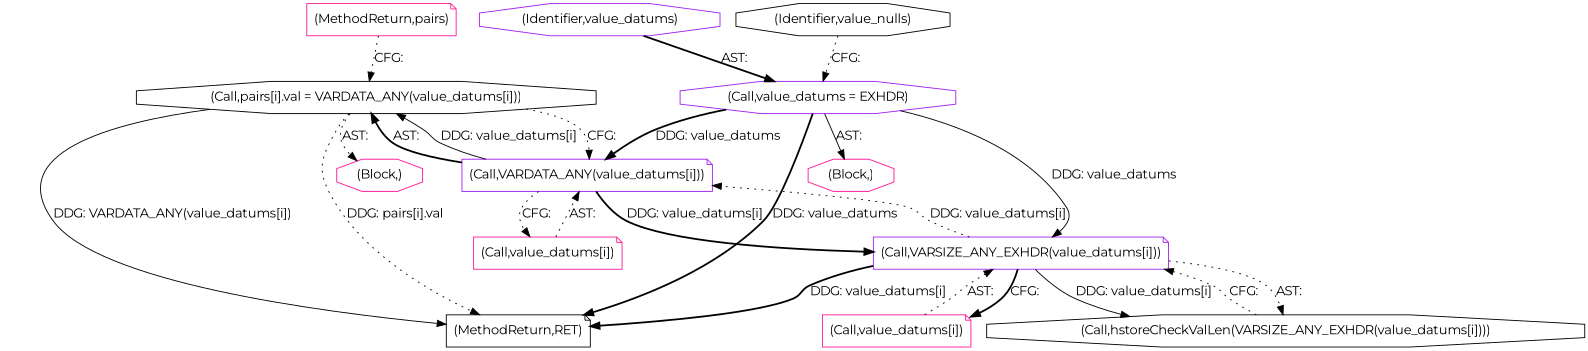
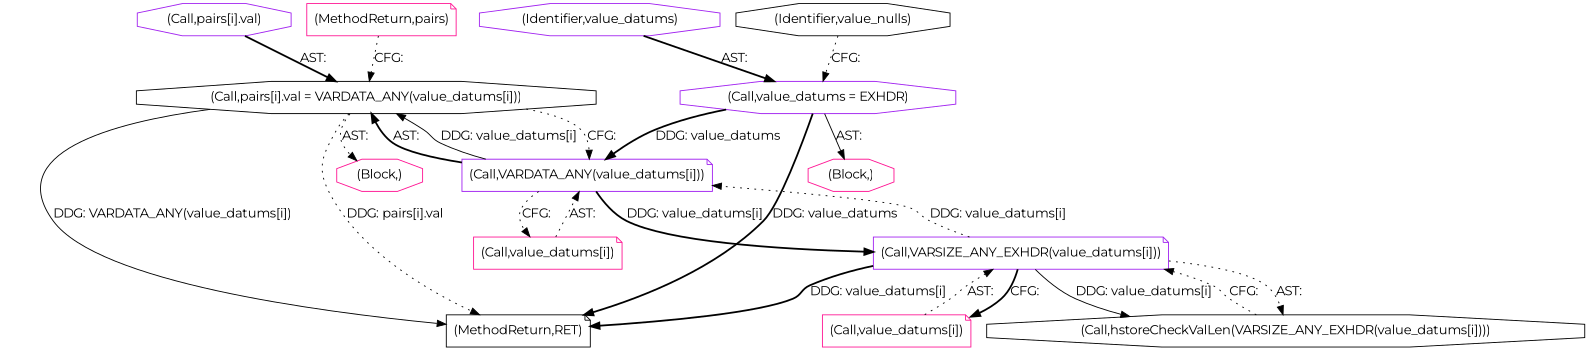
node "(Call,pairs[i].val)": added
edge "(Call,value_datums = EXHDR)" -> "(Call,VARSIZE_ANY_EXHDR(value_datums[i]))": removed, label "DDG: value_datums"
